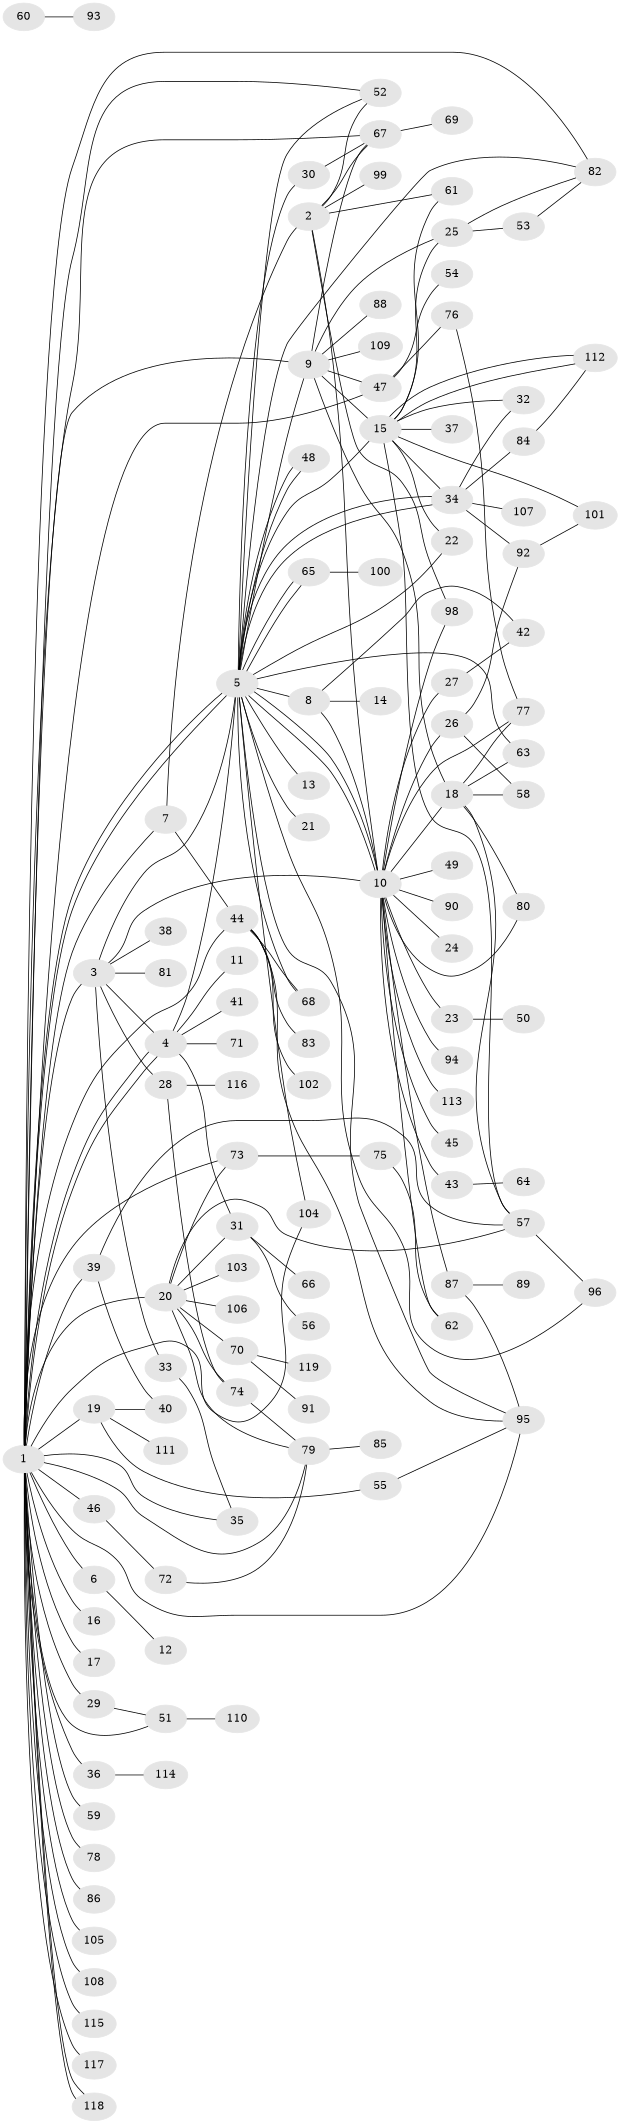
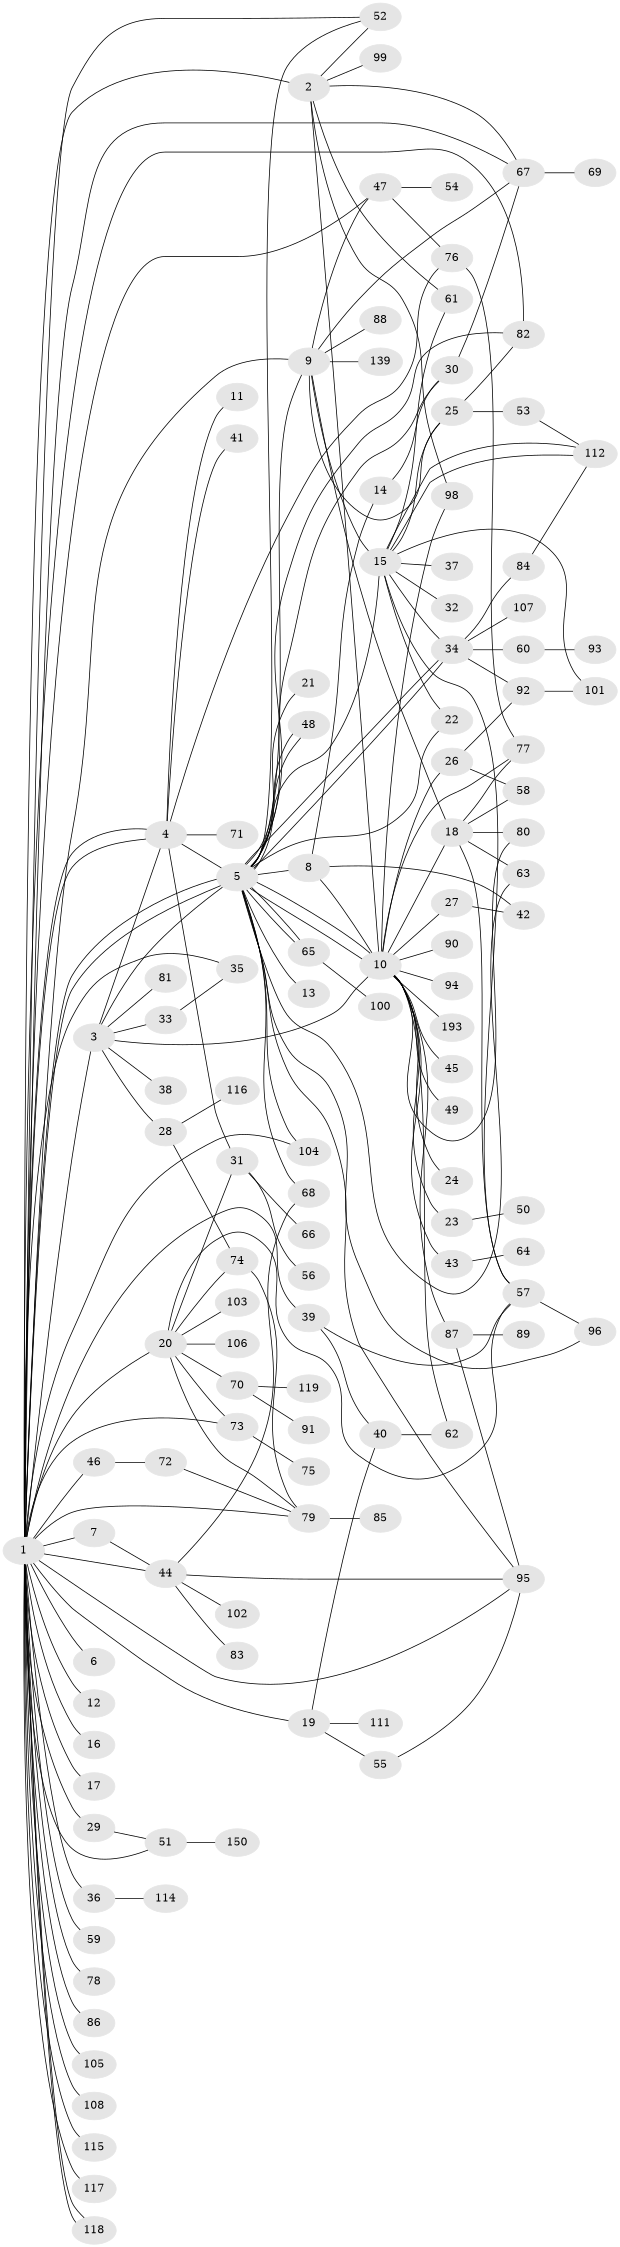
edge "82" -- "53": now "112" -- "53"
node "109": label "109" -> "139"
edge "32" -- "34": now "60" -- "34"
edge "30" -- "14": added
edge "2" -- "7": now "2" -- "1"
edge "76" -- "4": added
node "113": label "113" -> "193"
edge "75" -- "62": now "40" -- "62"
edge "6" -- "12": now "1" -- "12"
node "110": label "110" -> "150"
